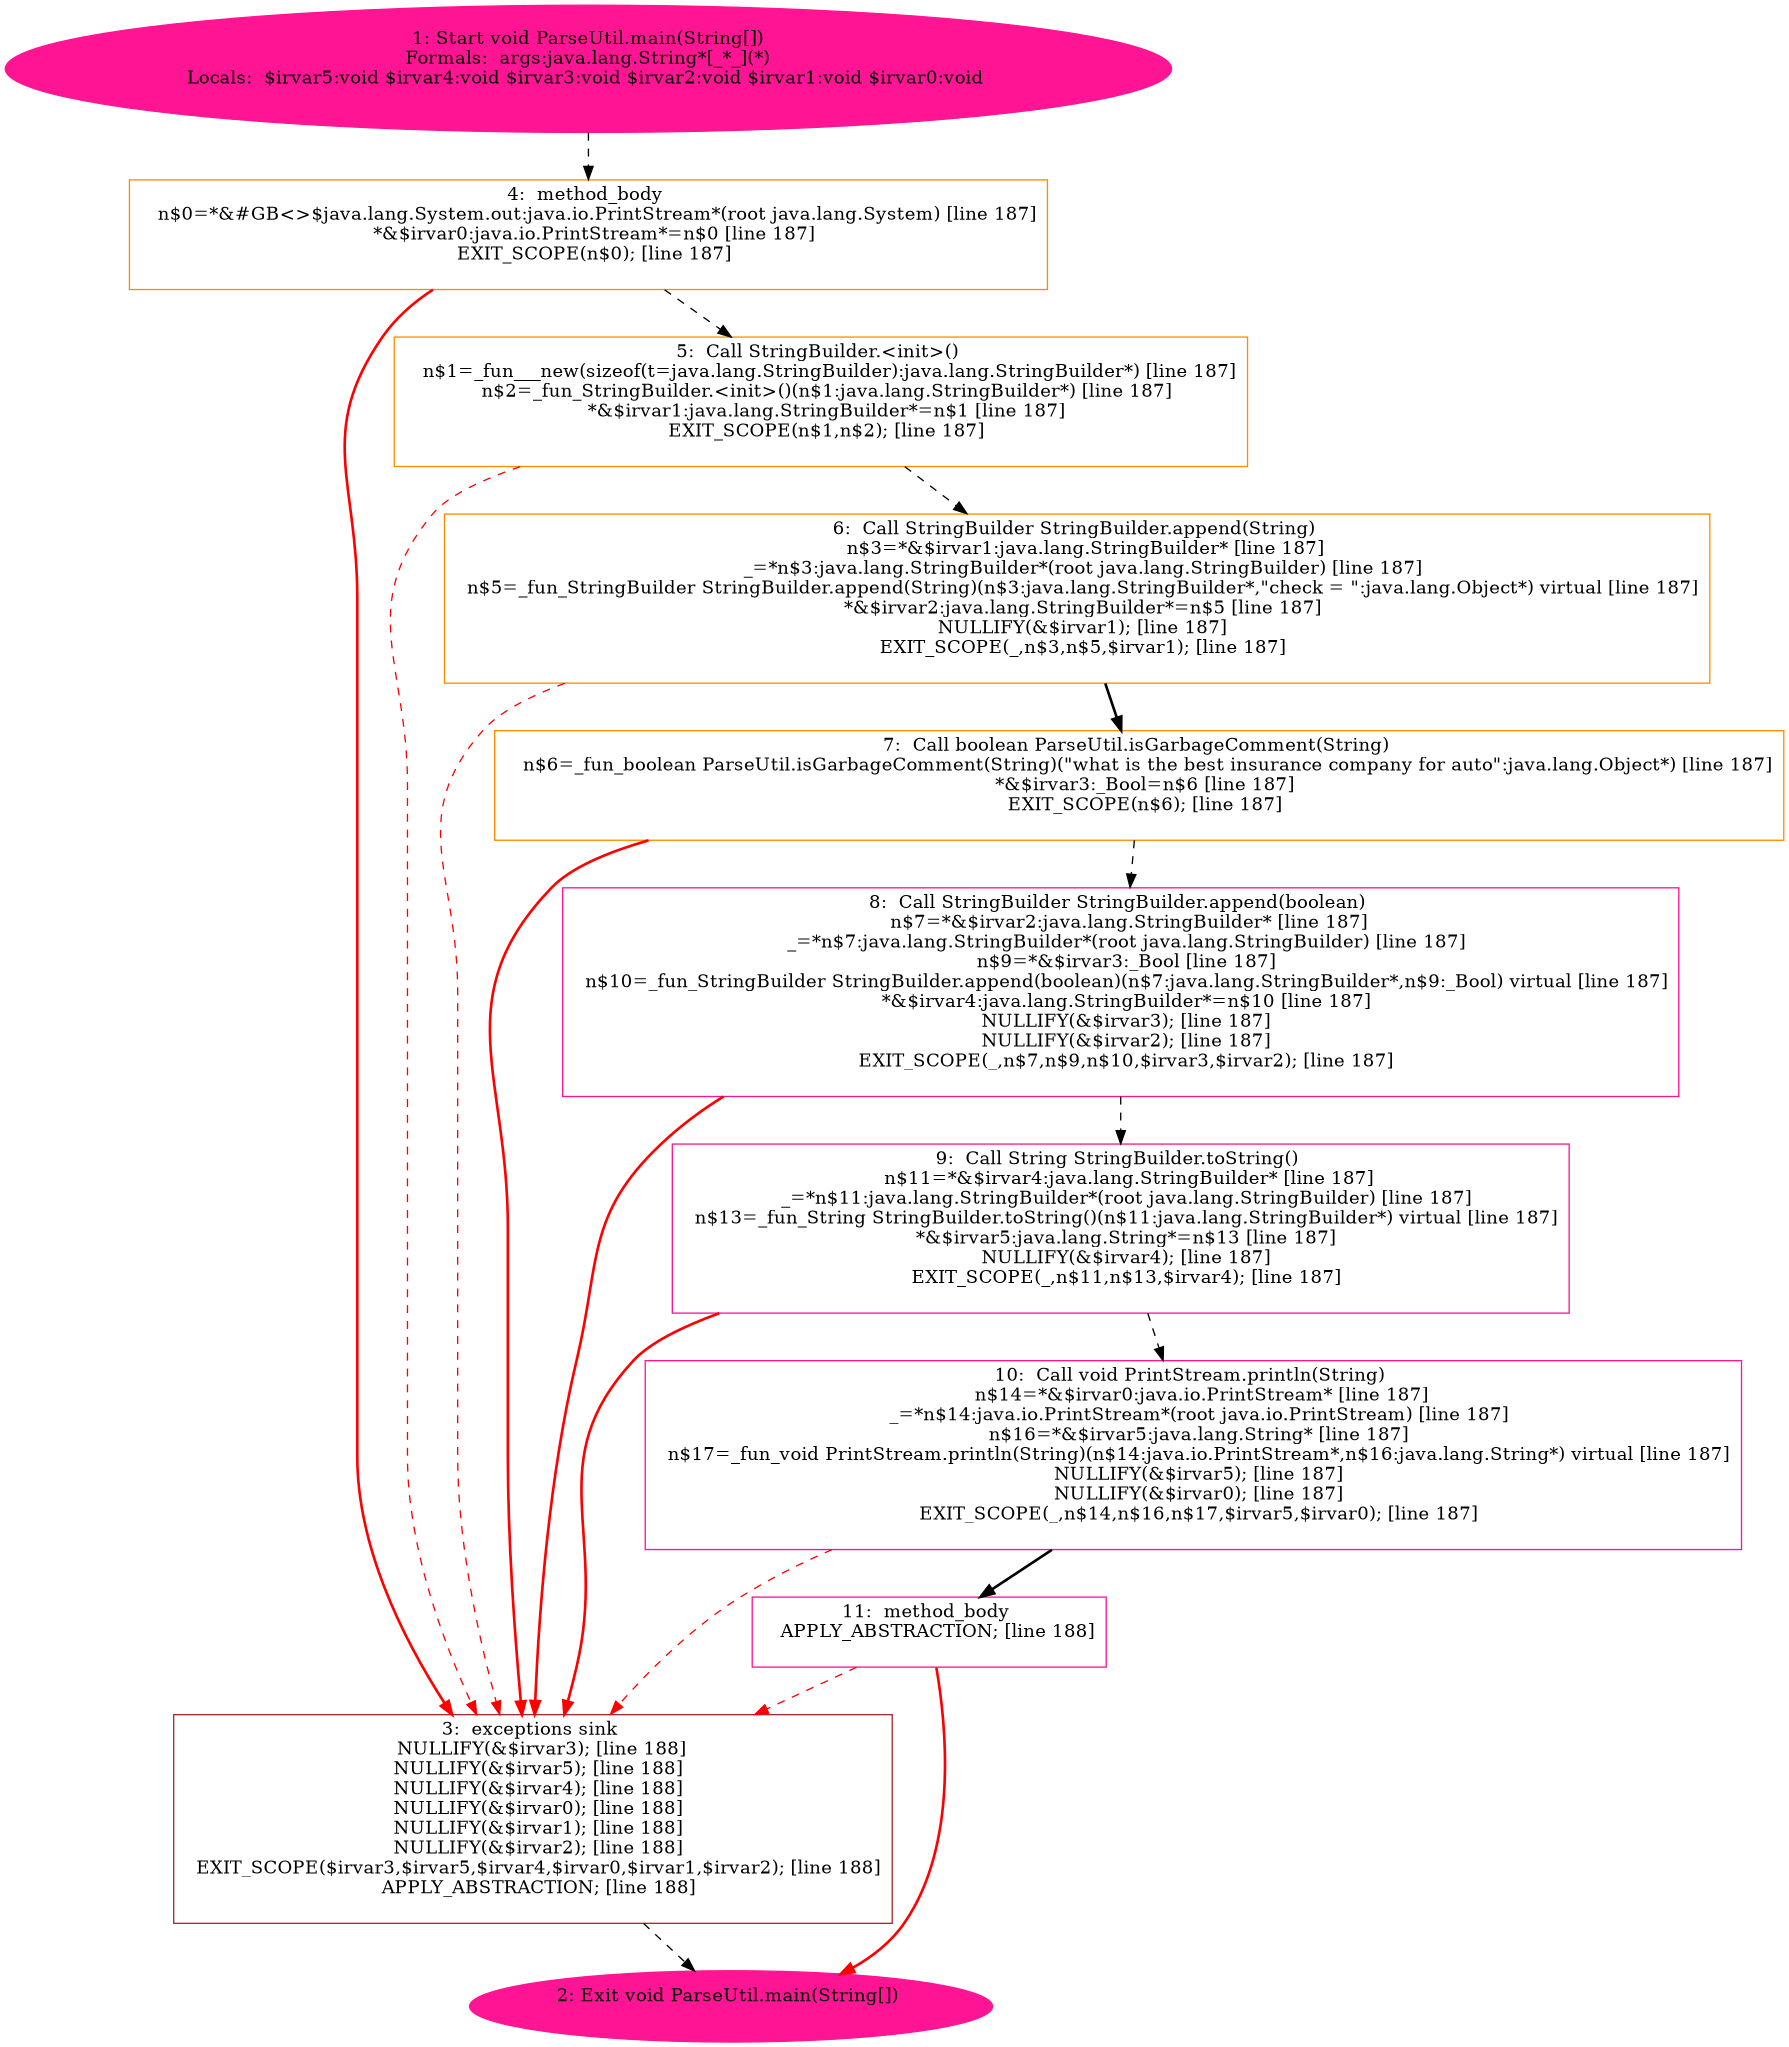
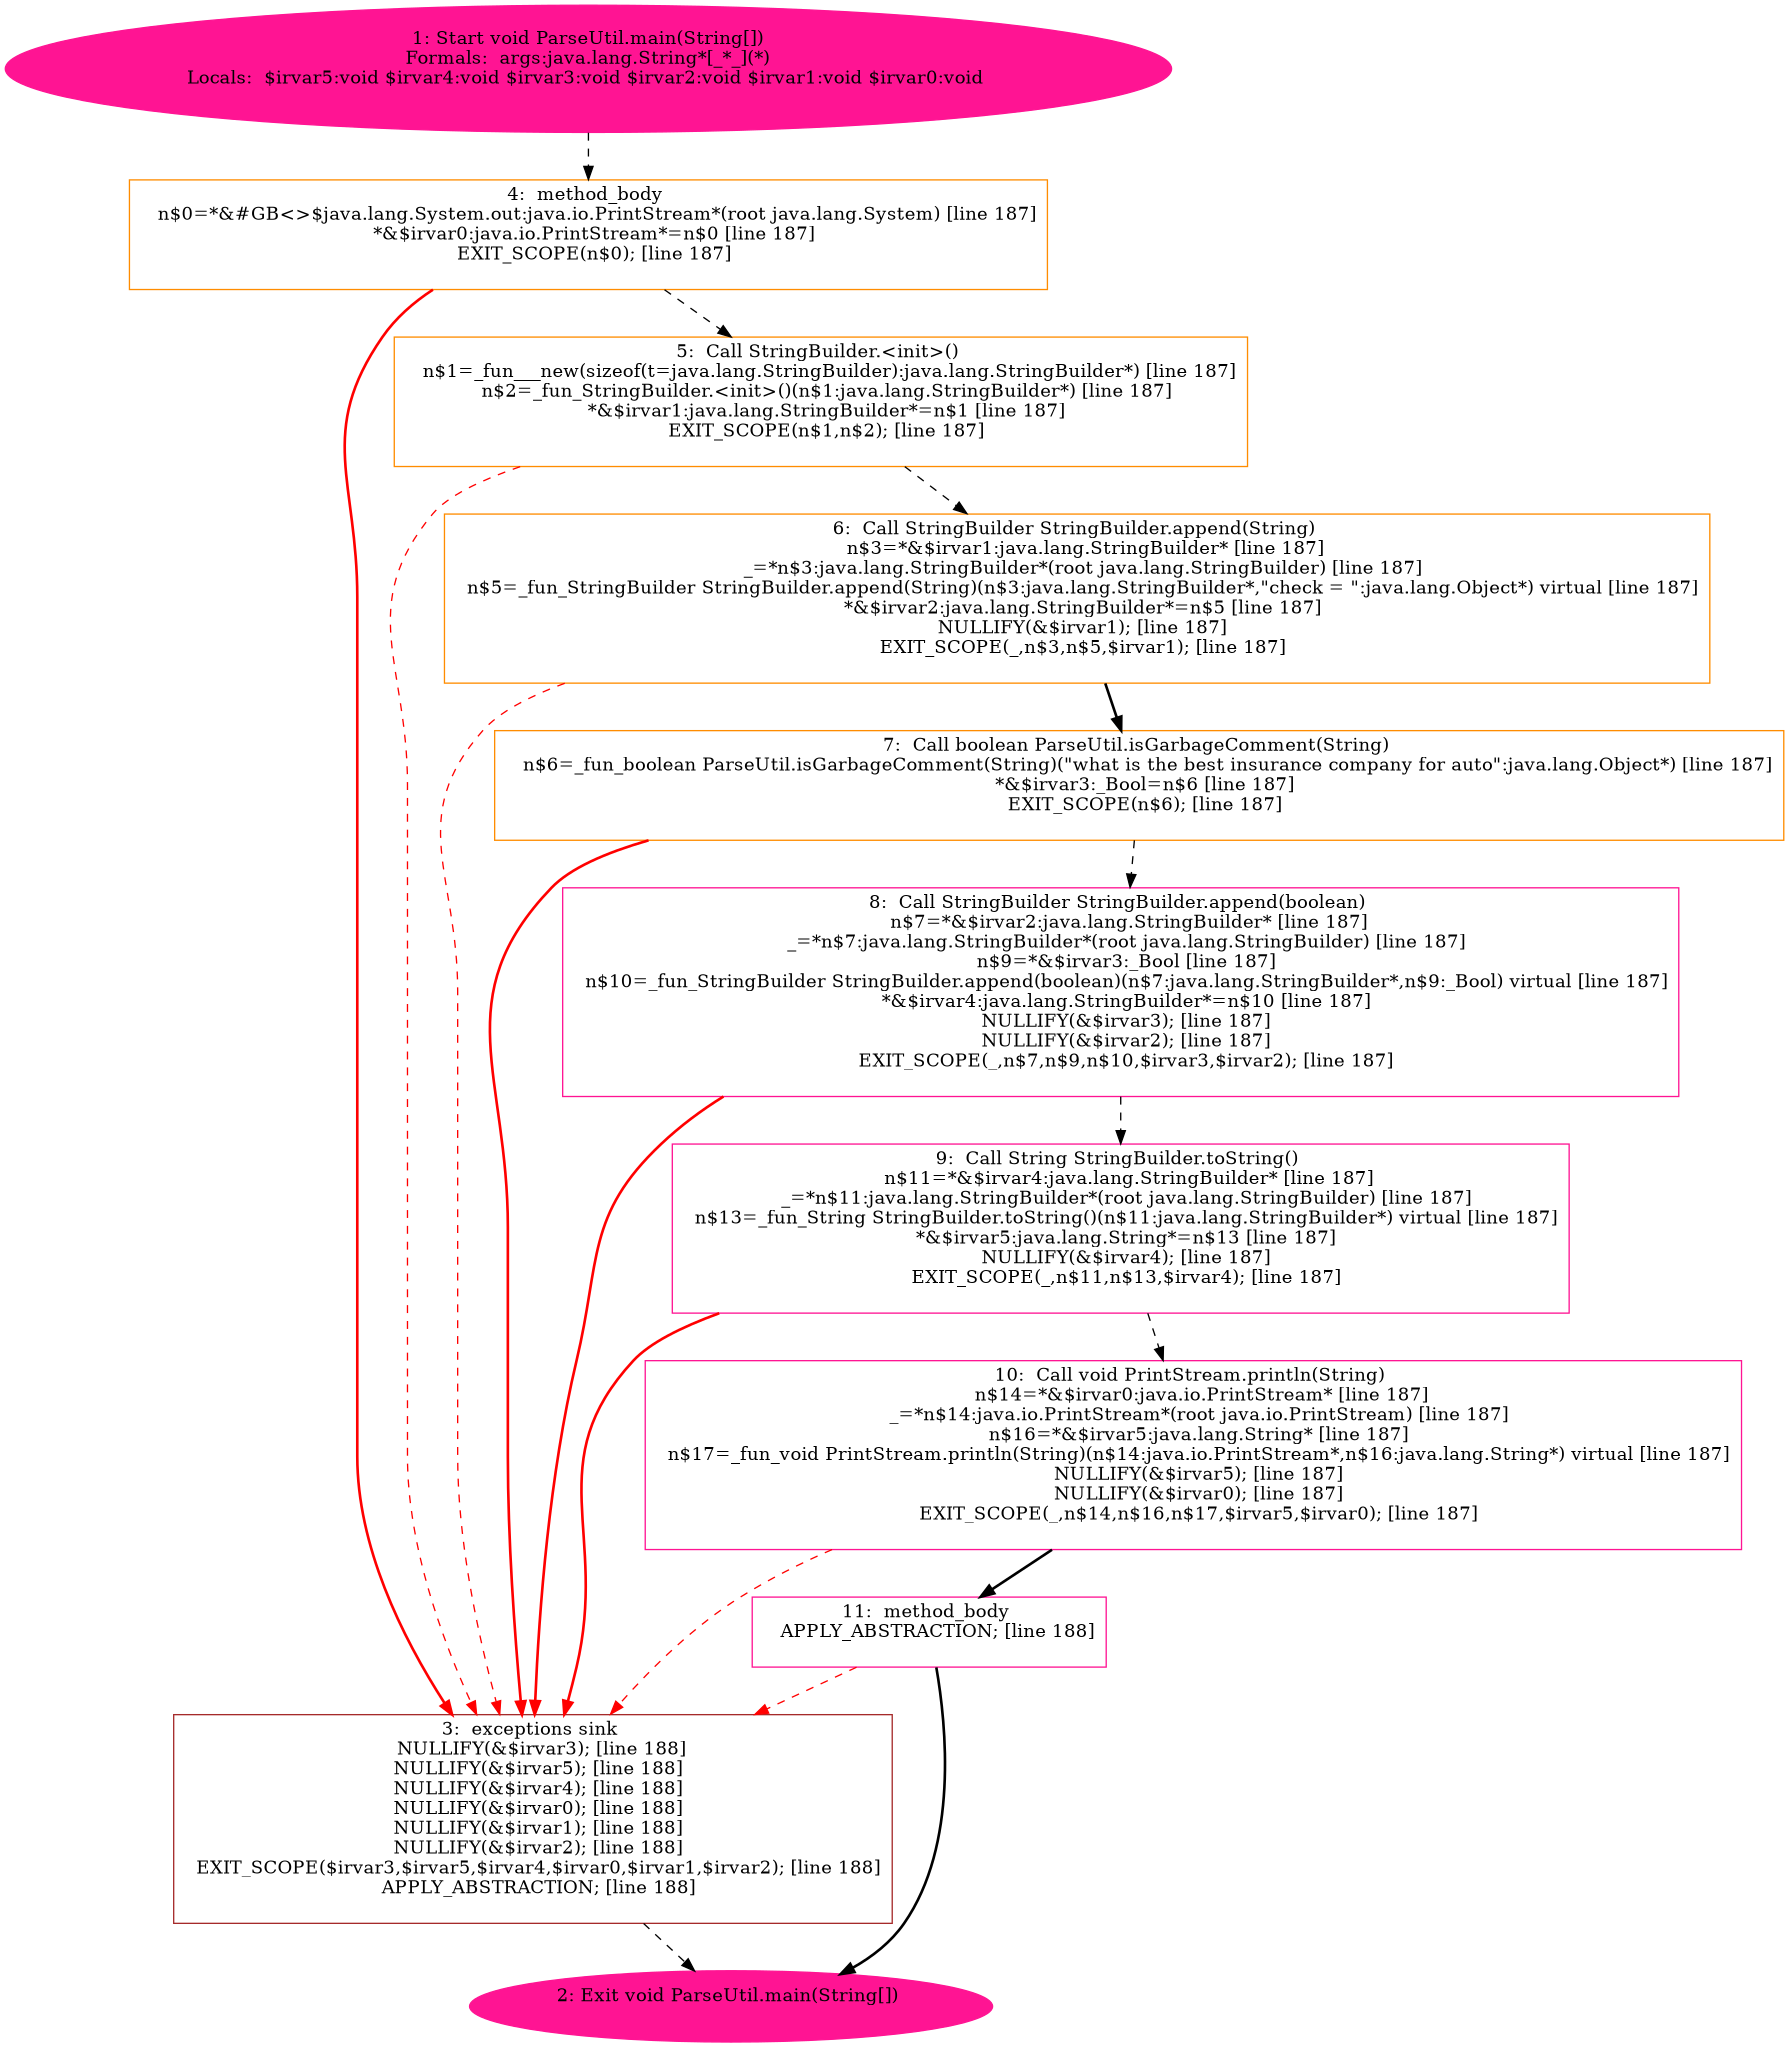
edge "11:  method_body APPLY_ABSTRACTION; [line 188]" -> "2: Exit void ParseUtil.main(String[])": color red -> black
